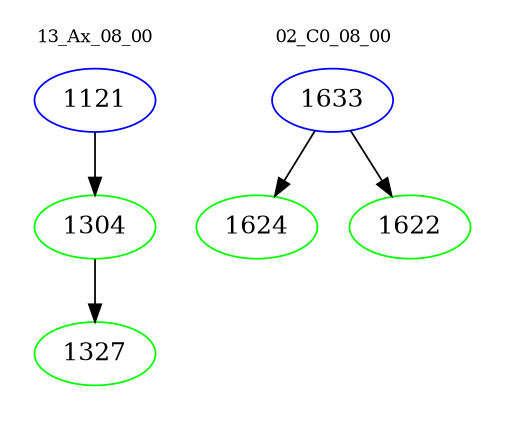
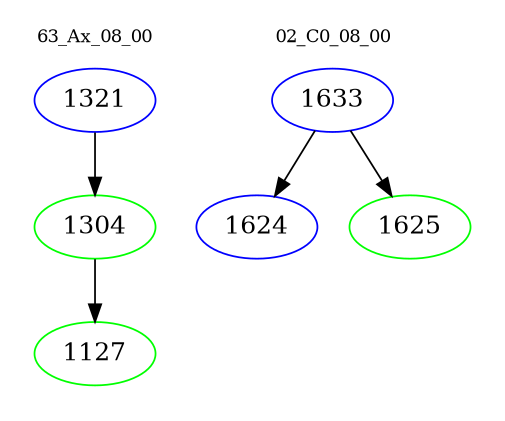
cluster "13_Ax_08_00": label "13_Ax_08_00" -> "63_Ax_08_00"
node "1121": label "1121" -> "1321"
node "1624": color green -> blue
node "1622": label "1622" -> "1625"
node "1327": label "1327" -> "1127"
